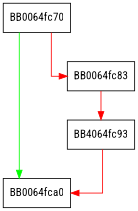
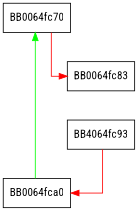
edge "BB0064fc70" -> "BB0064fca0": reversed
edge "BB0064fc83" -> "BB4064fc93": removed
